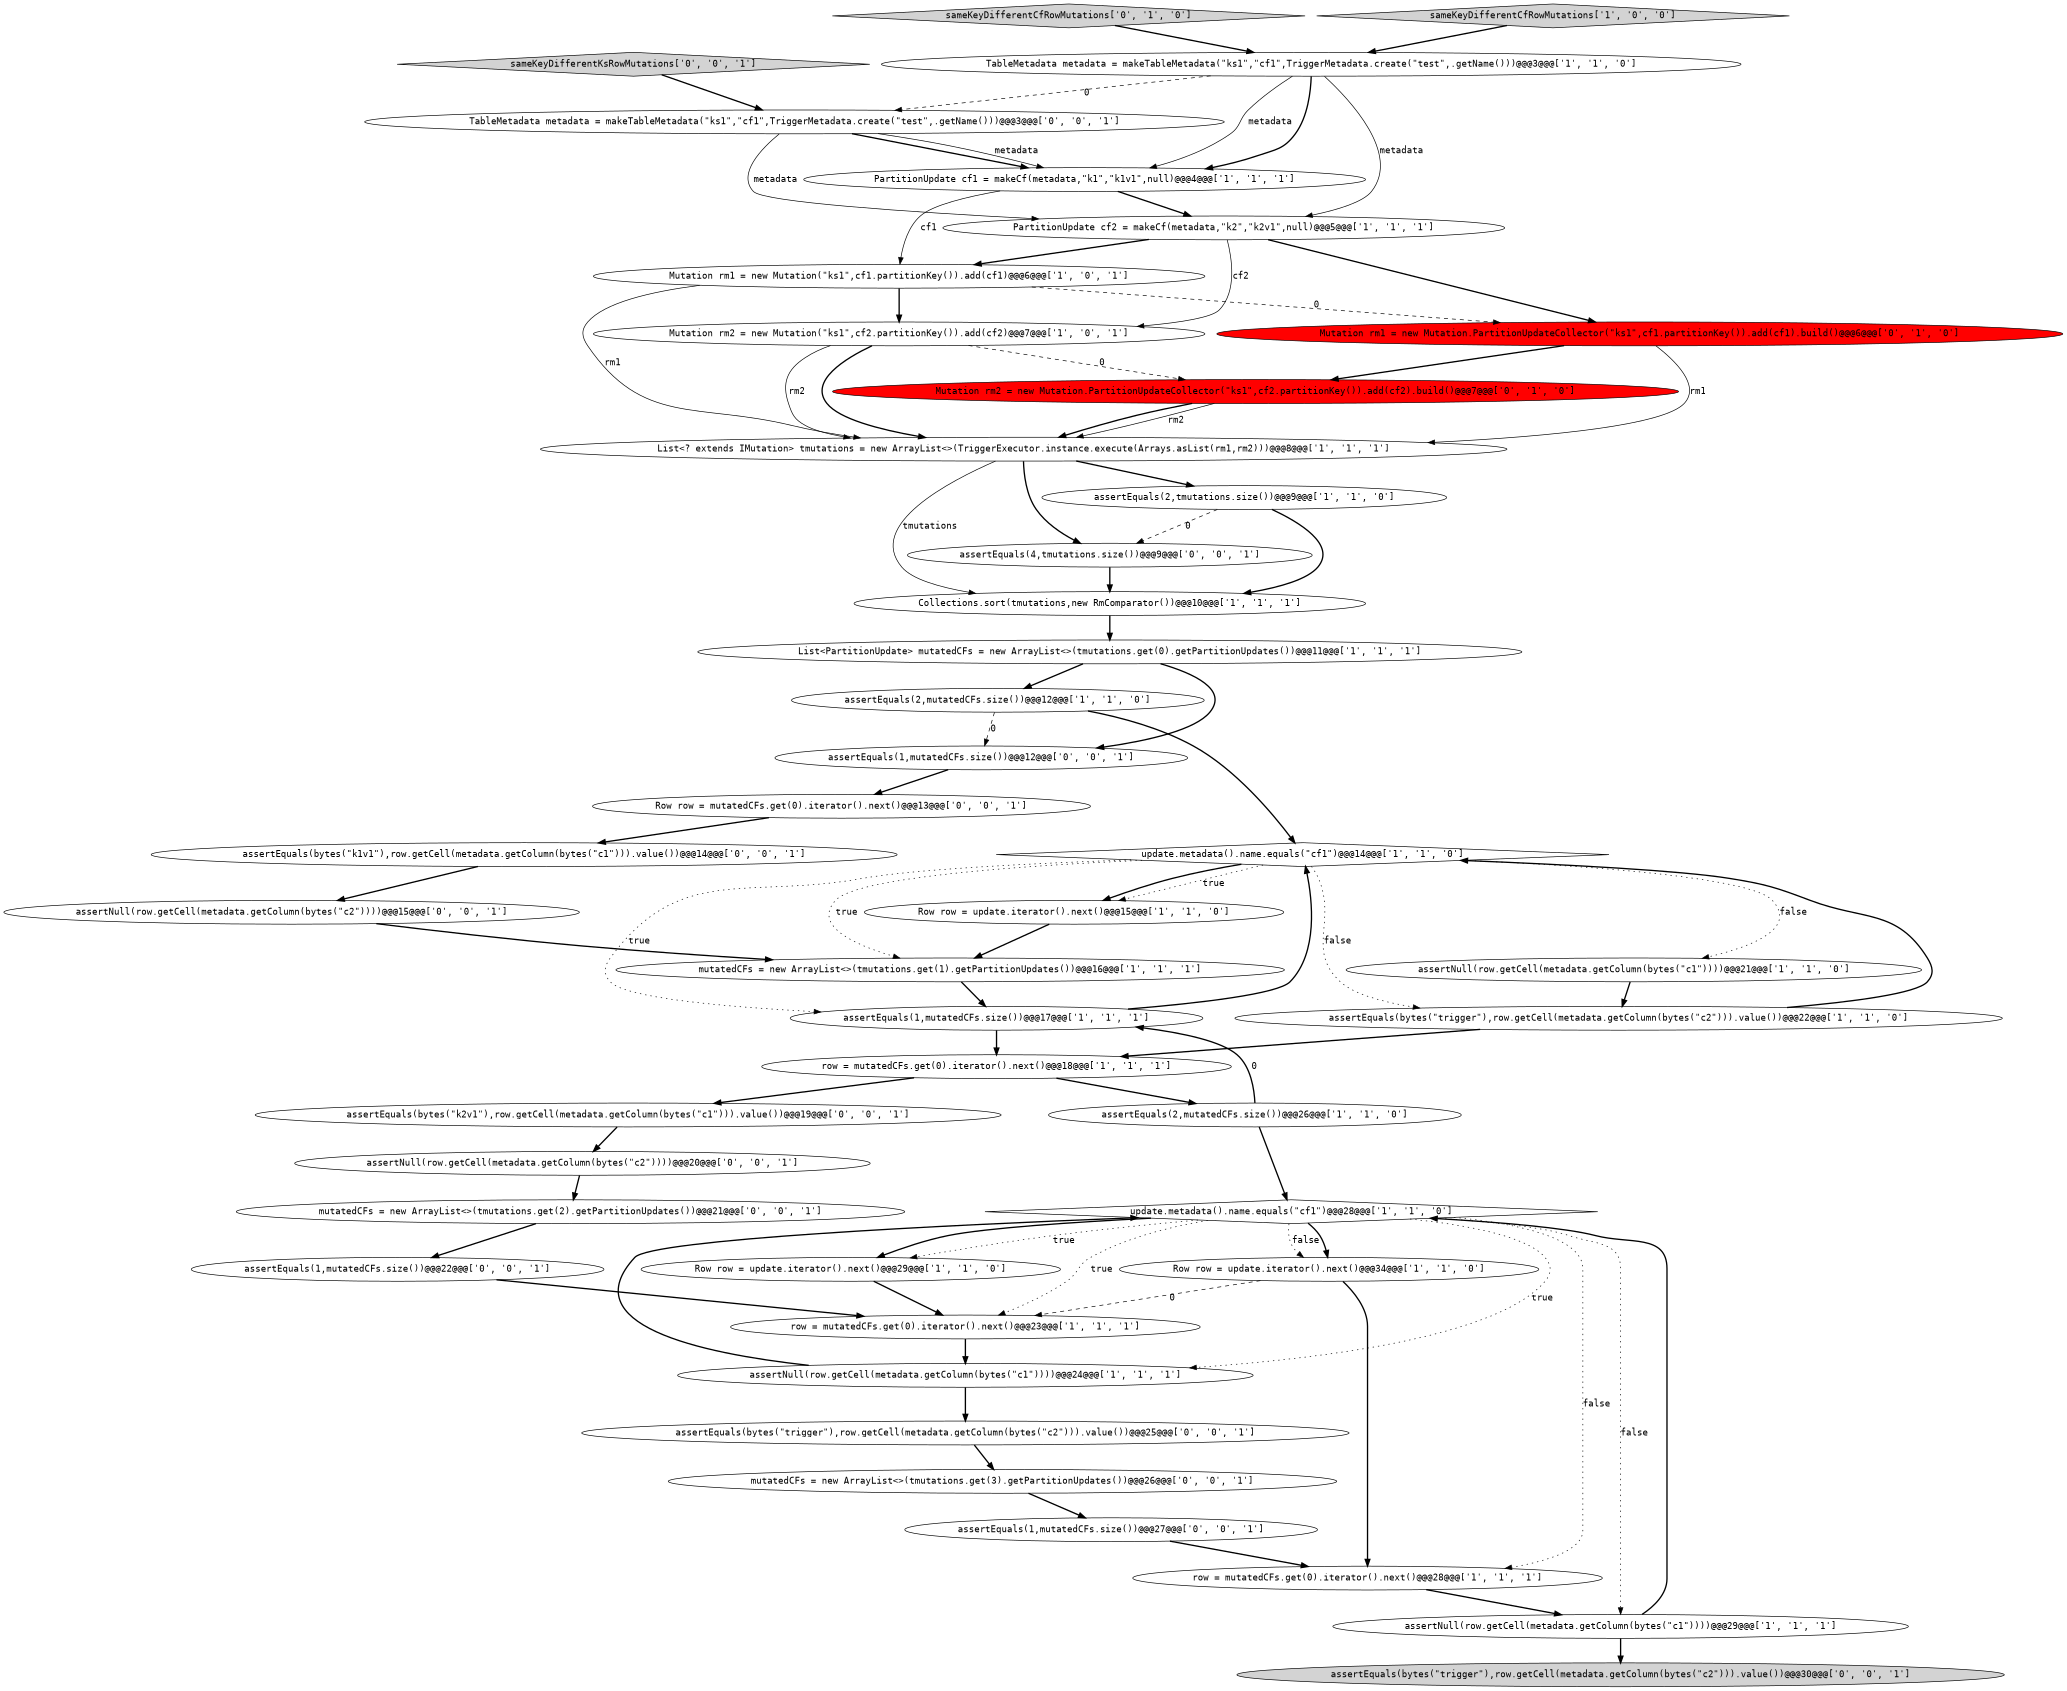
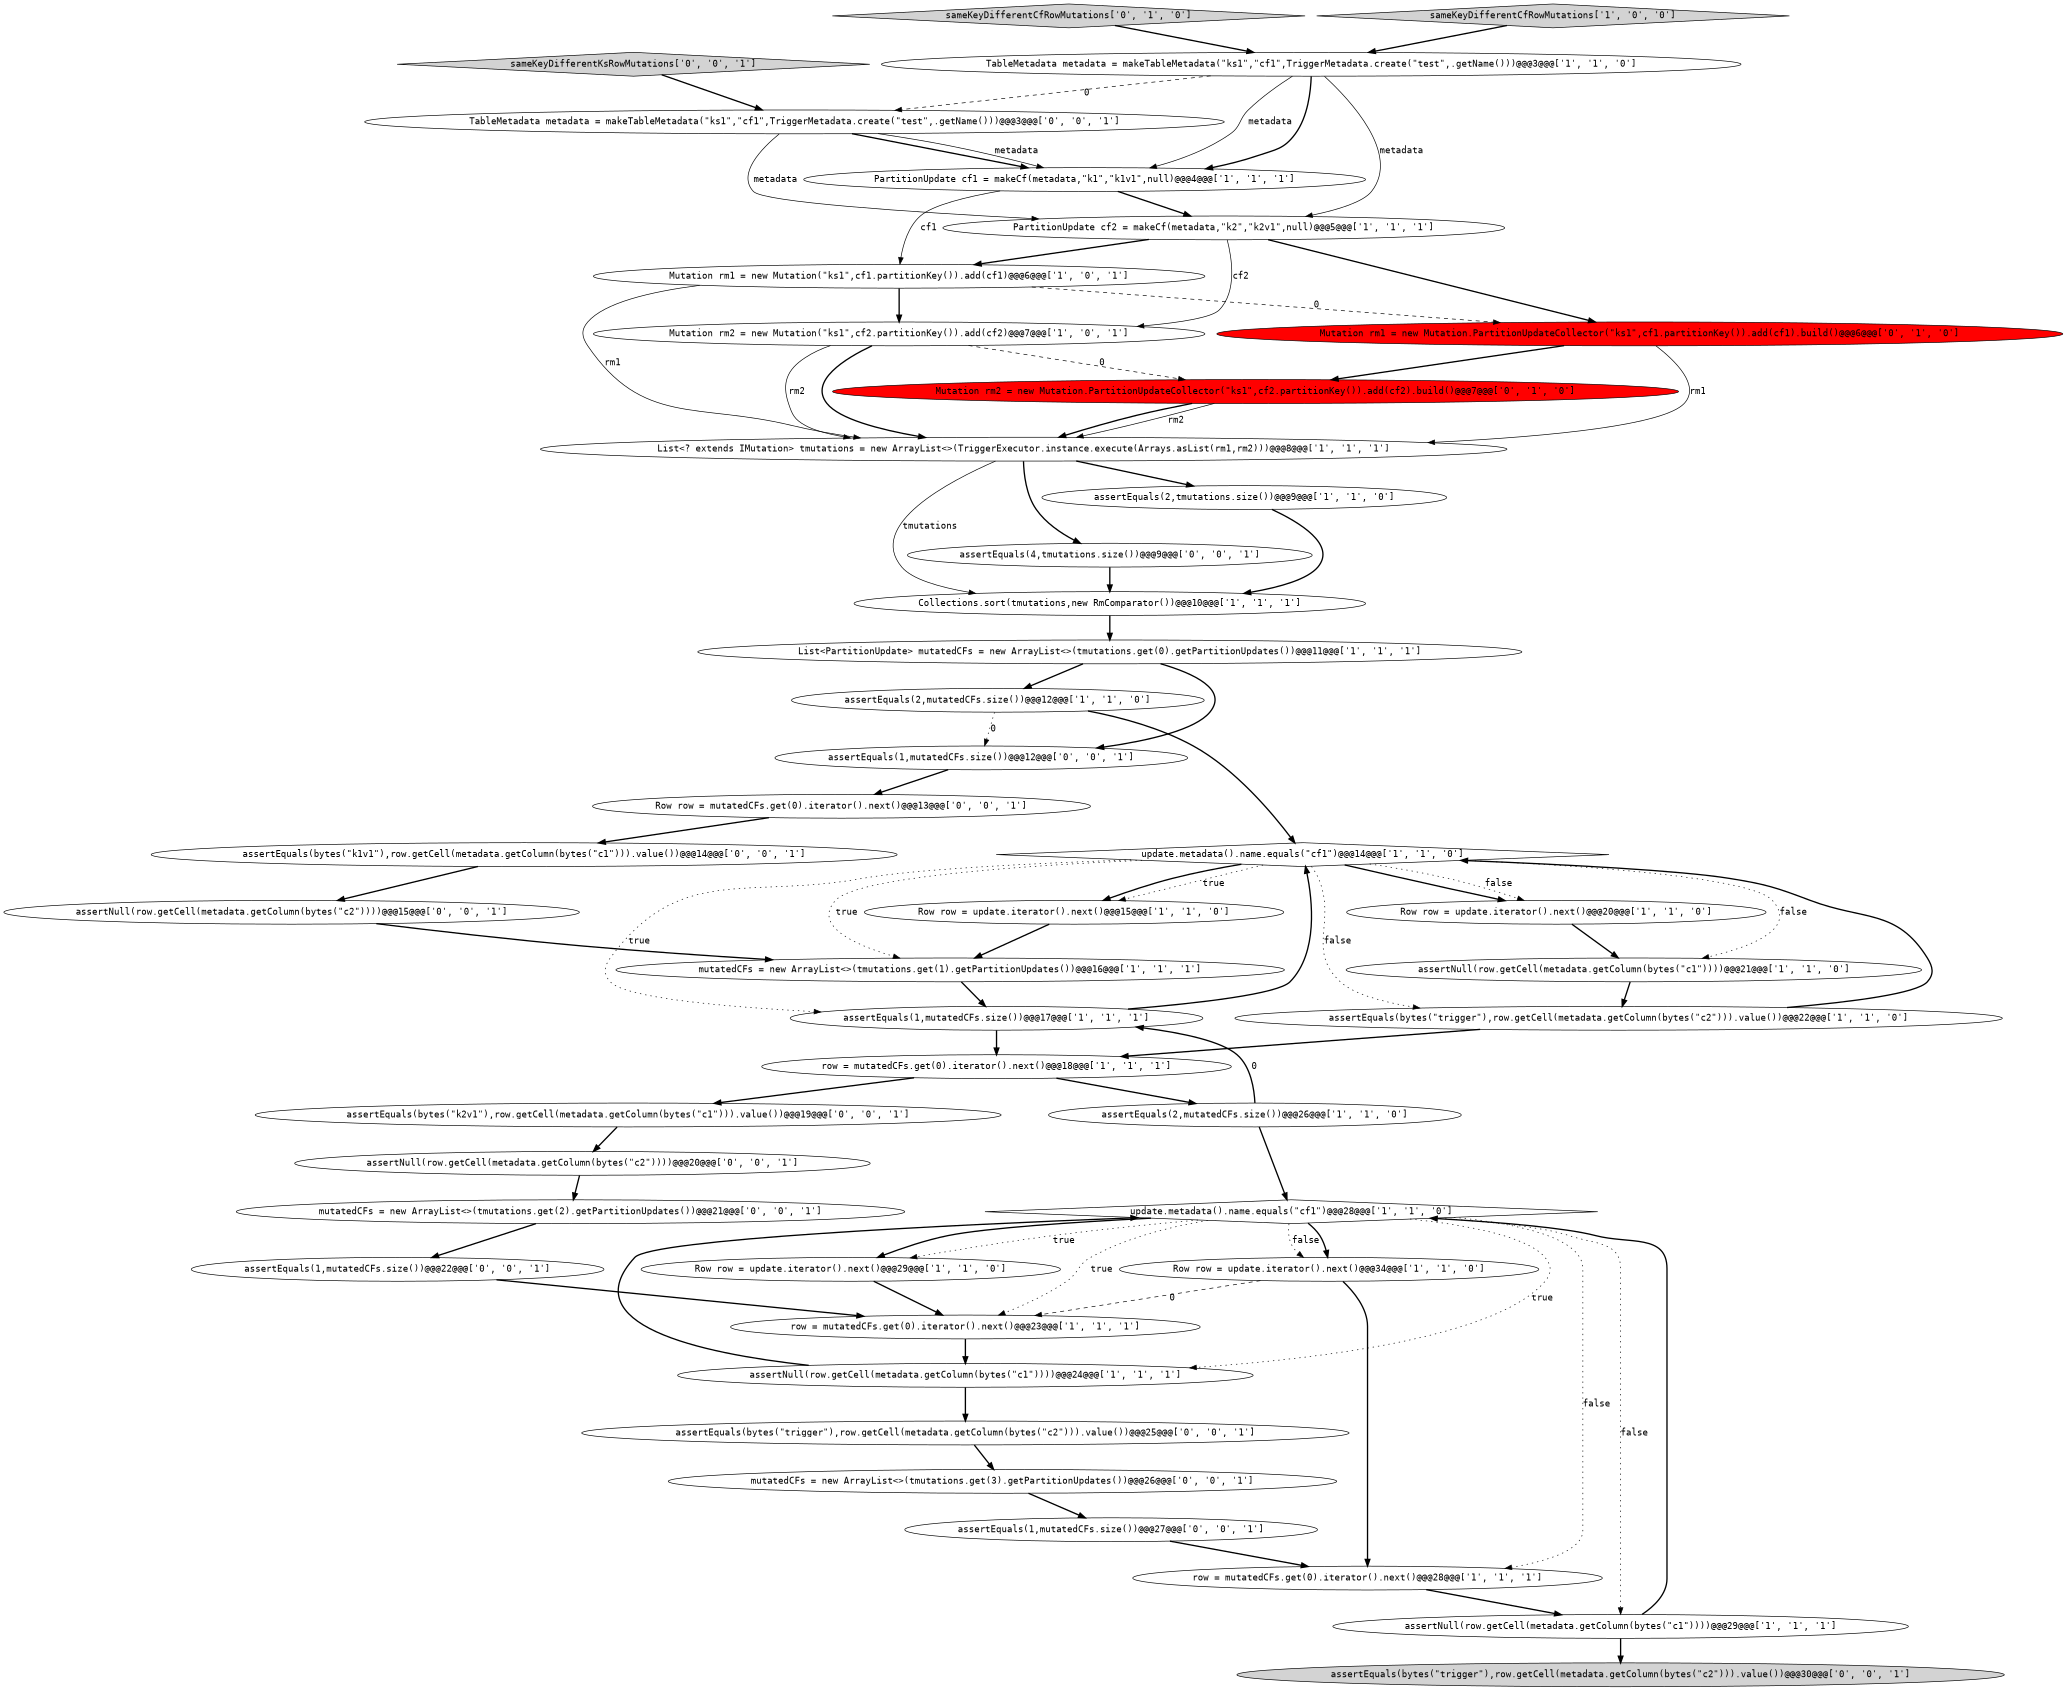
edge "assertEquals(2,tmutations.size())@@@9@@@['1', '1', '0']" -> "assertEquals(4,tmutations.size())@@@9@@@['0', '0', '1']": removed, label "0"
edge "assertEquals(2,mutatedCFs.size())@@@12@@@['1', '1', '0']" -> "assertEquals(1,mutatedCFs.size())@@@12@@@['0', '0', '1']": style dashed -> dotted
node "Row row = update.iterator().next()@@@20@@@['1', '1', '0']": added
